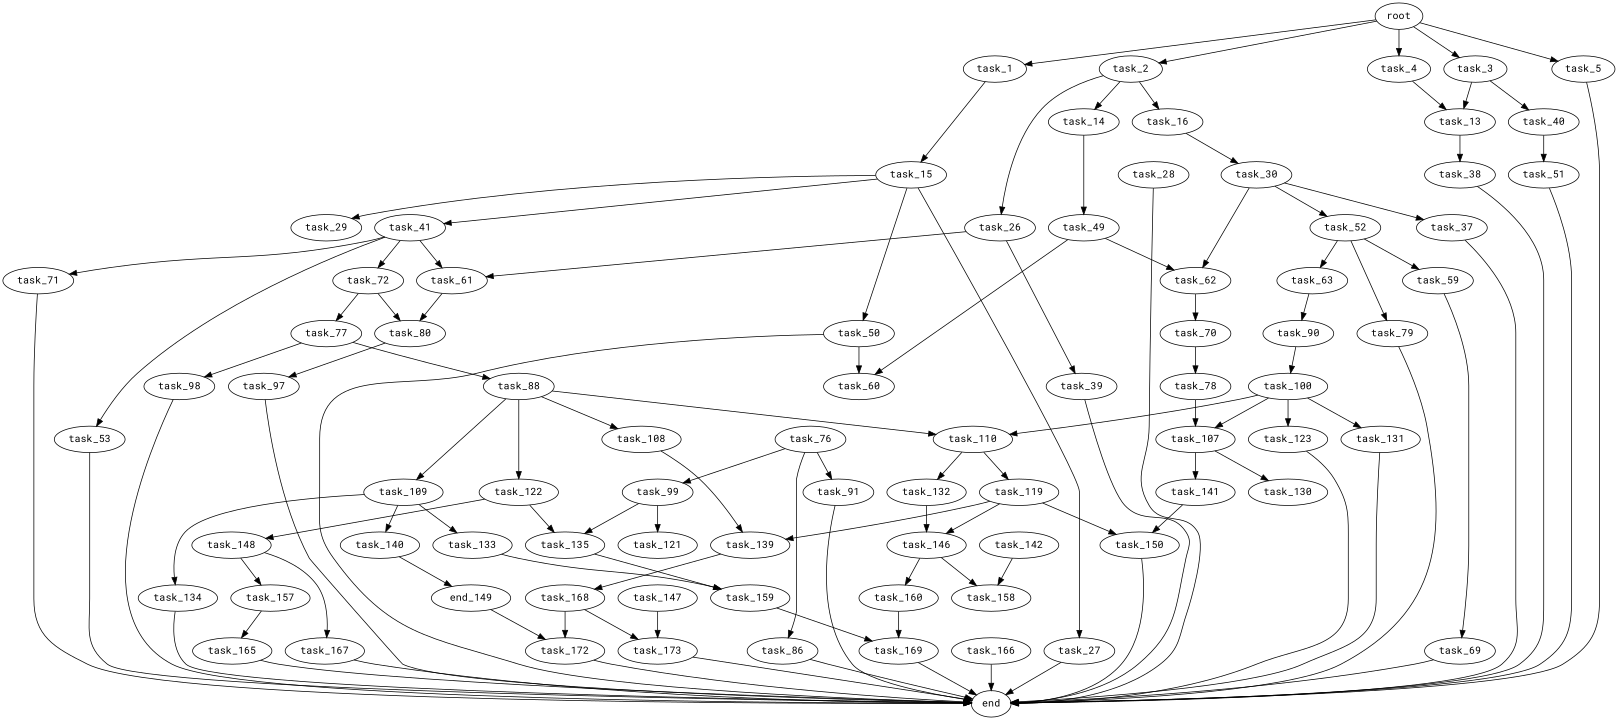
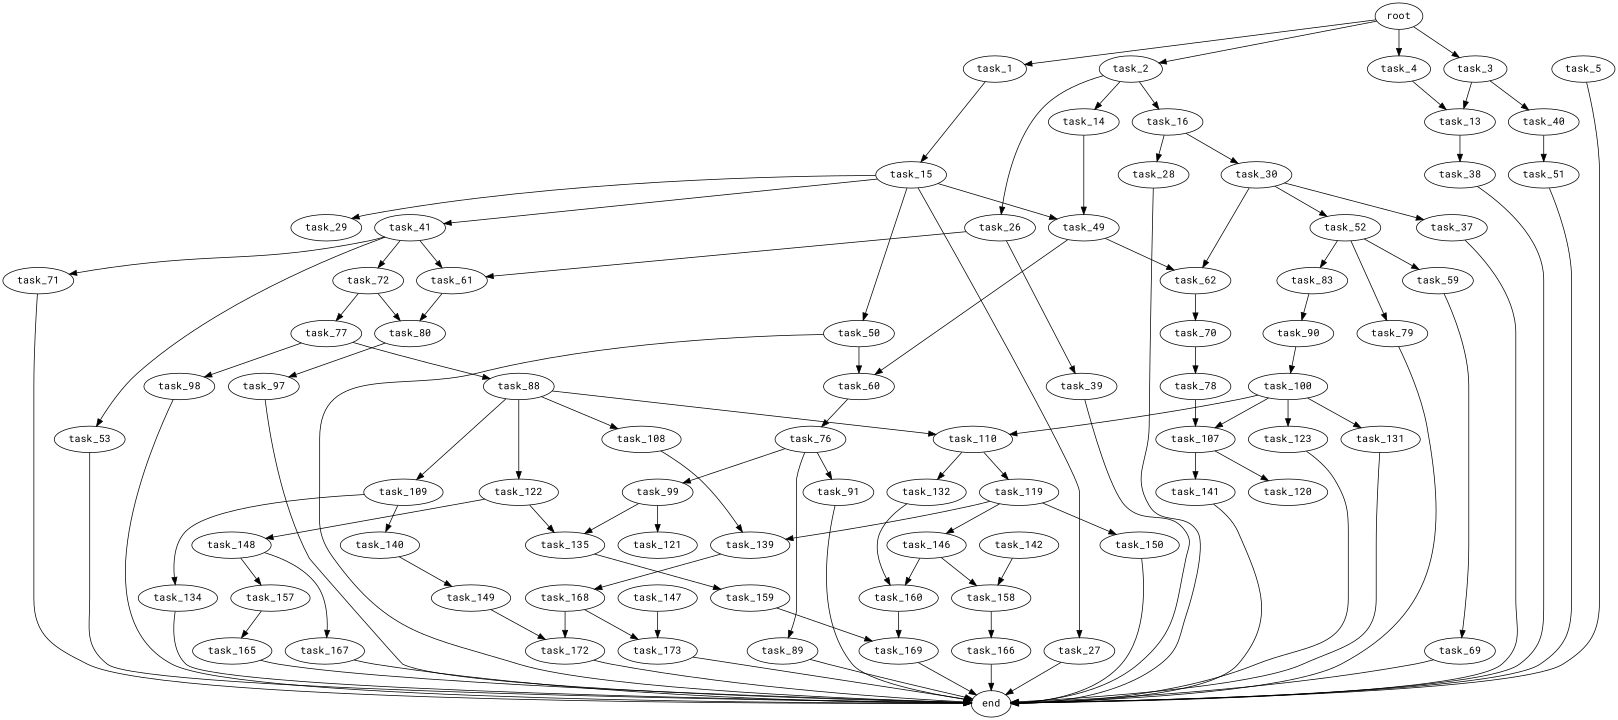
edge "root" -> "task_5": removed
edge "task_16" -> "task_28": added
edge "task_15" -> "task_49": added
node "task_63": label "task_63" -> "task_83"
edge "task_60" -> "task_76": added
node "task_130": label "task_130" -> "task_120"
edge "task_132" -> "task_146": now "task_132" -> "task_160"
edge "task_141" -> "task_150": now "task_141" -> "end"
node "task_133": removed
node "end_149": label "end_149" -> "task_149"
edge "task_158" -> "task_166": added
node "task_86": label "task_86" -> "task_89"
